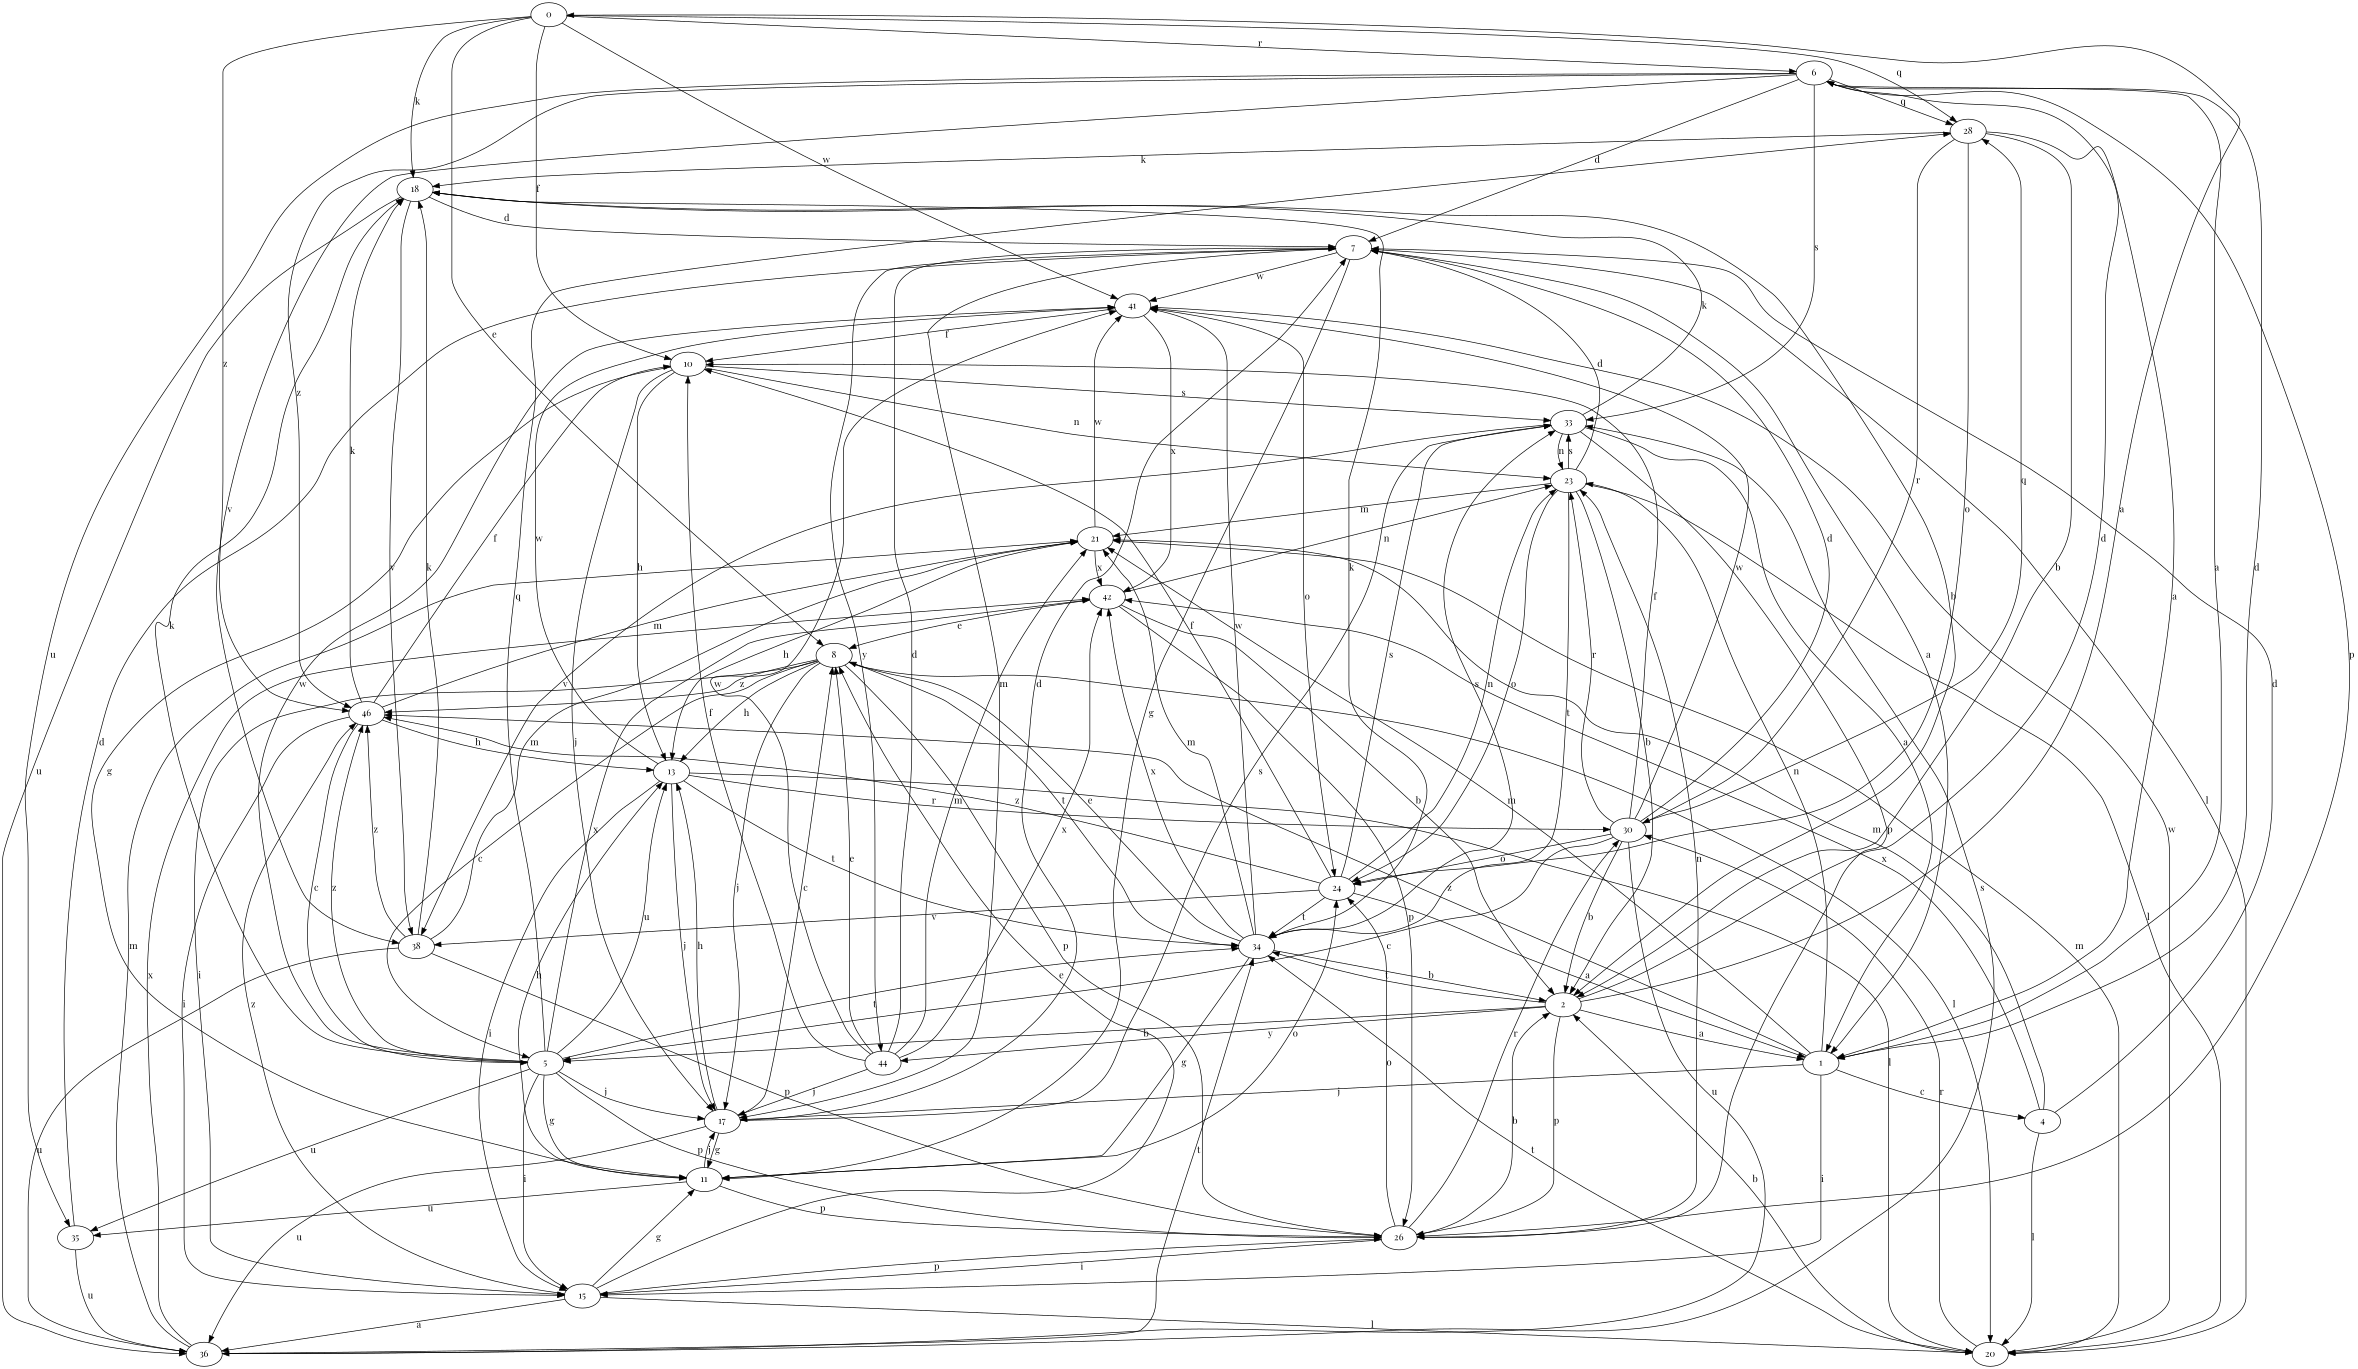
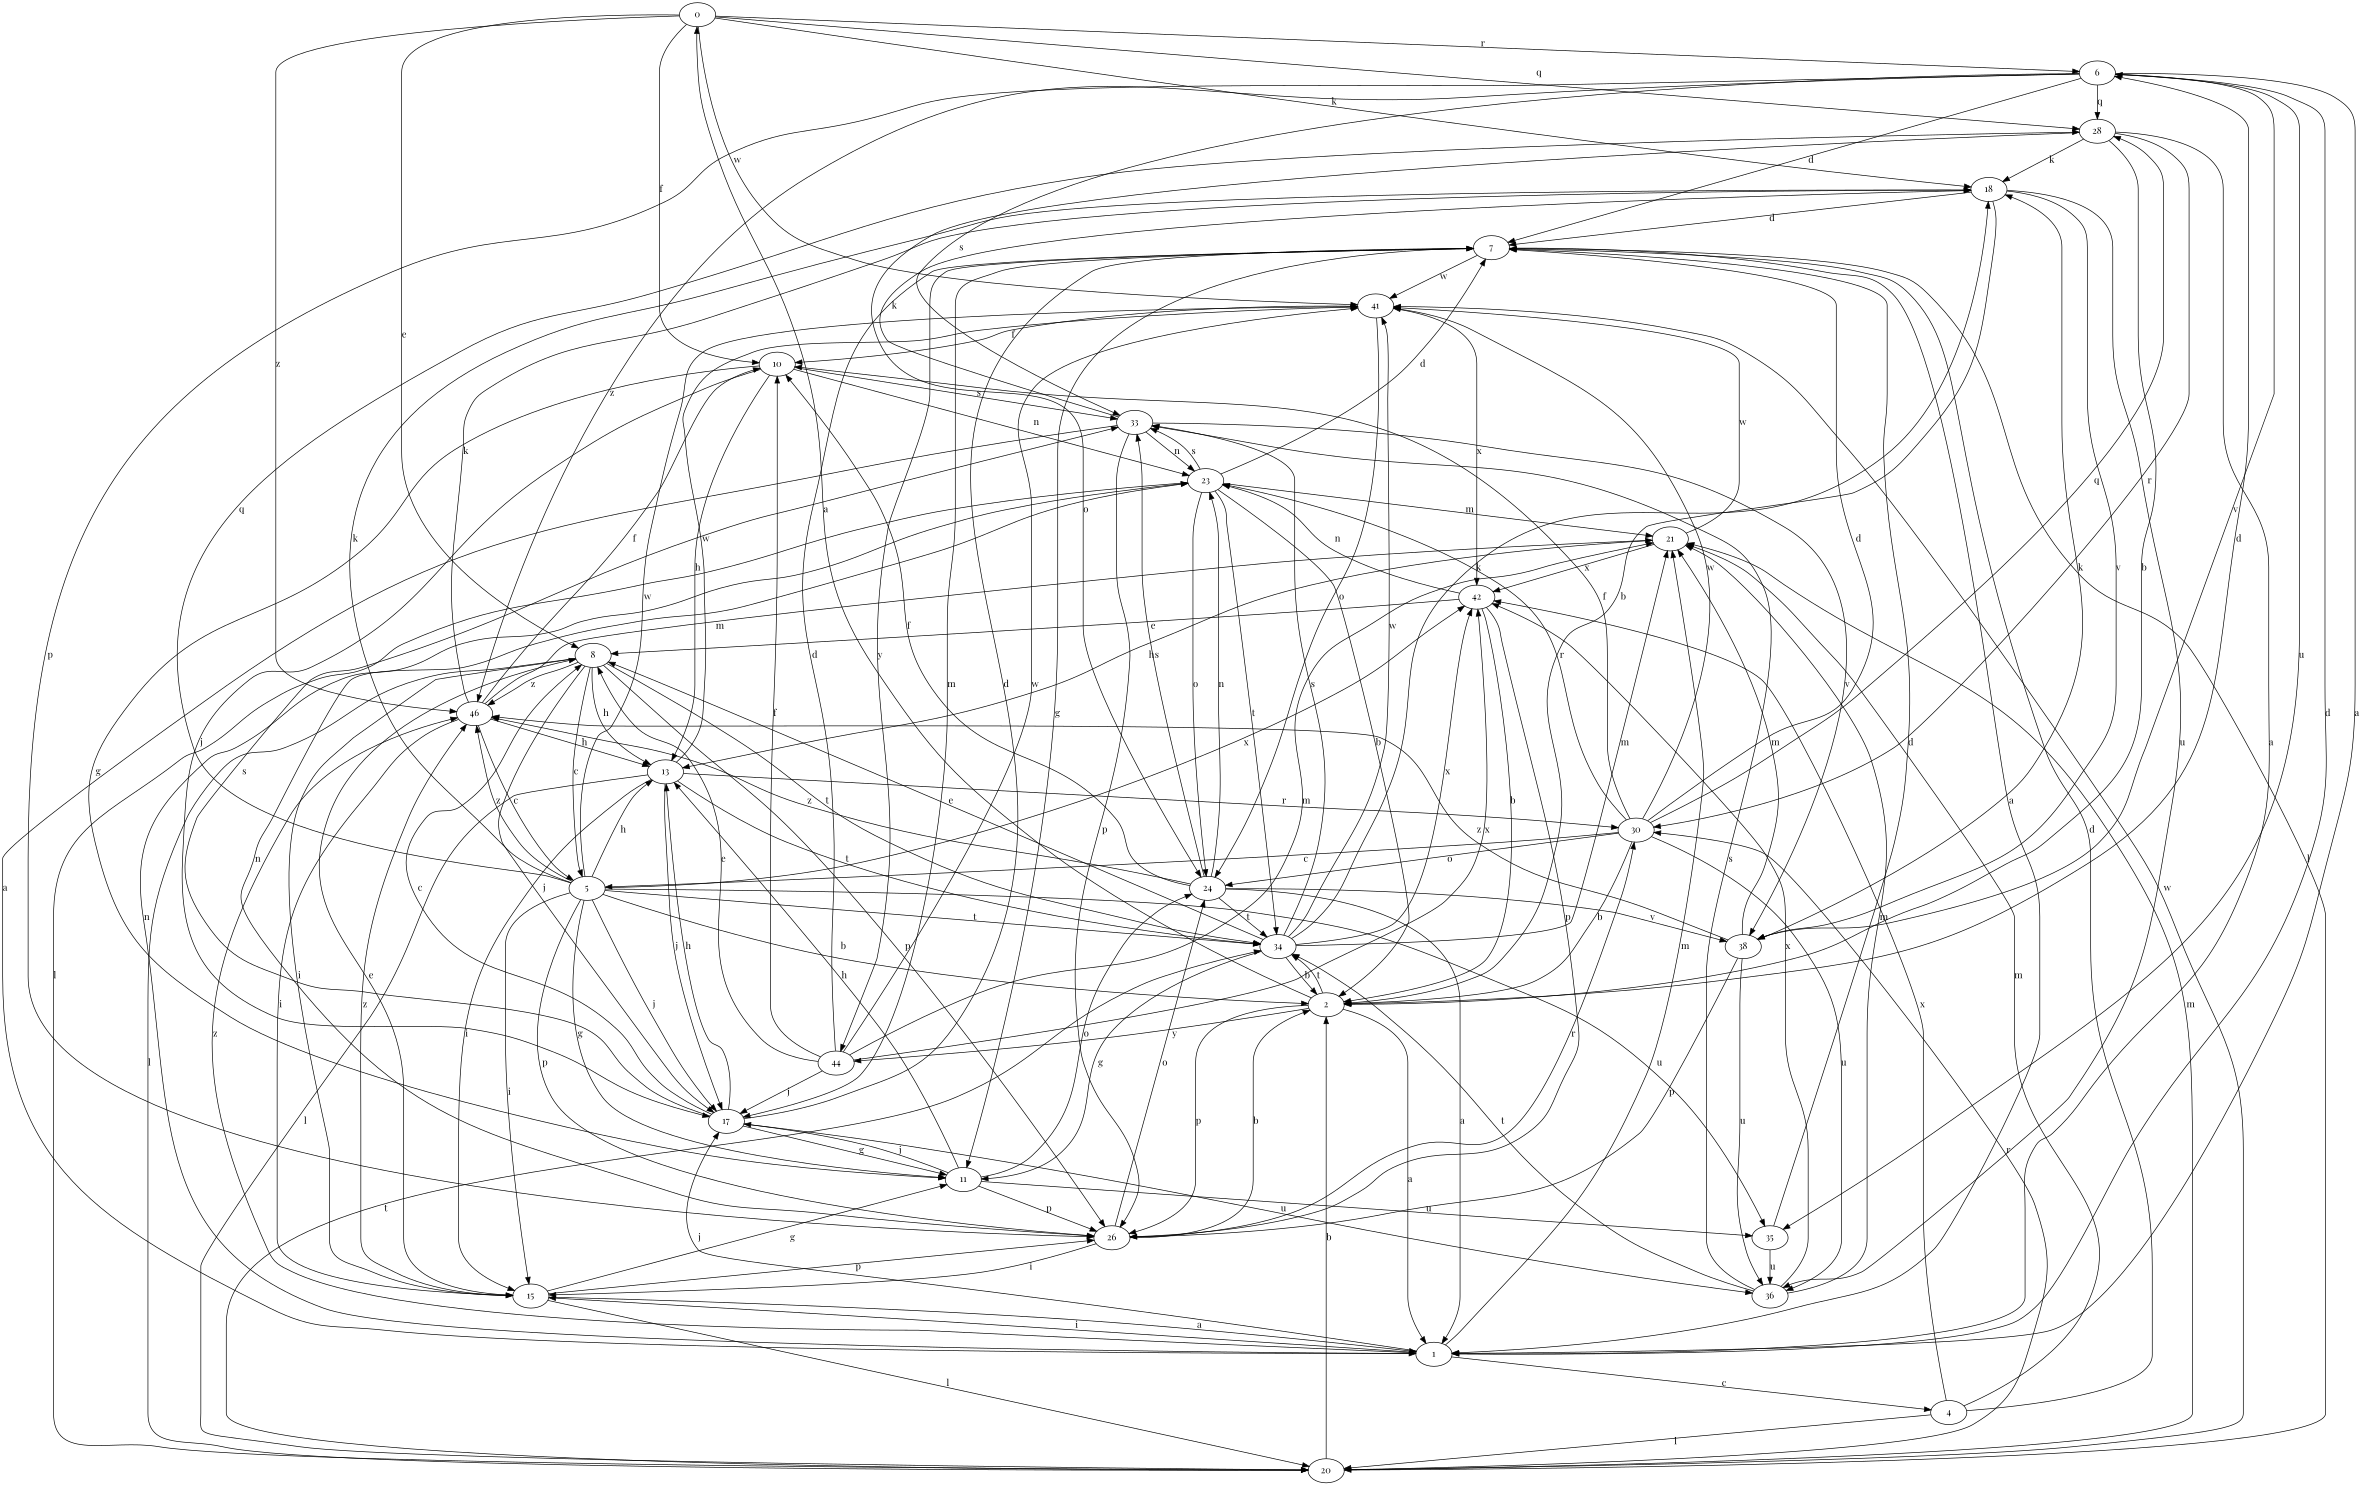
edge "5" -> "13": label "u" -> "h"
edge "2" -> "5": reversed
edge "15" -> "36": now "15" -> "1"
